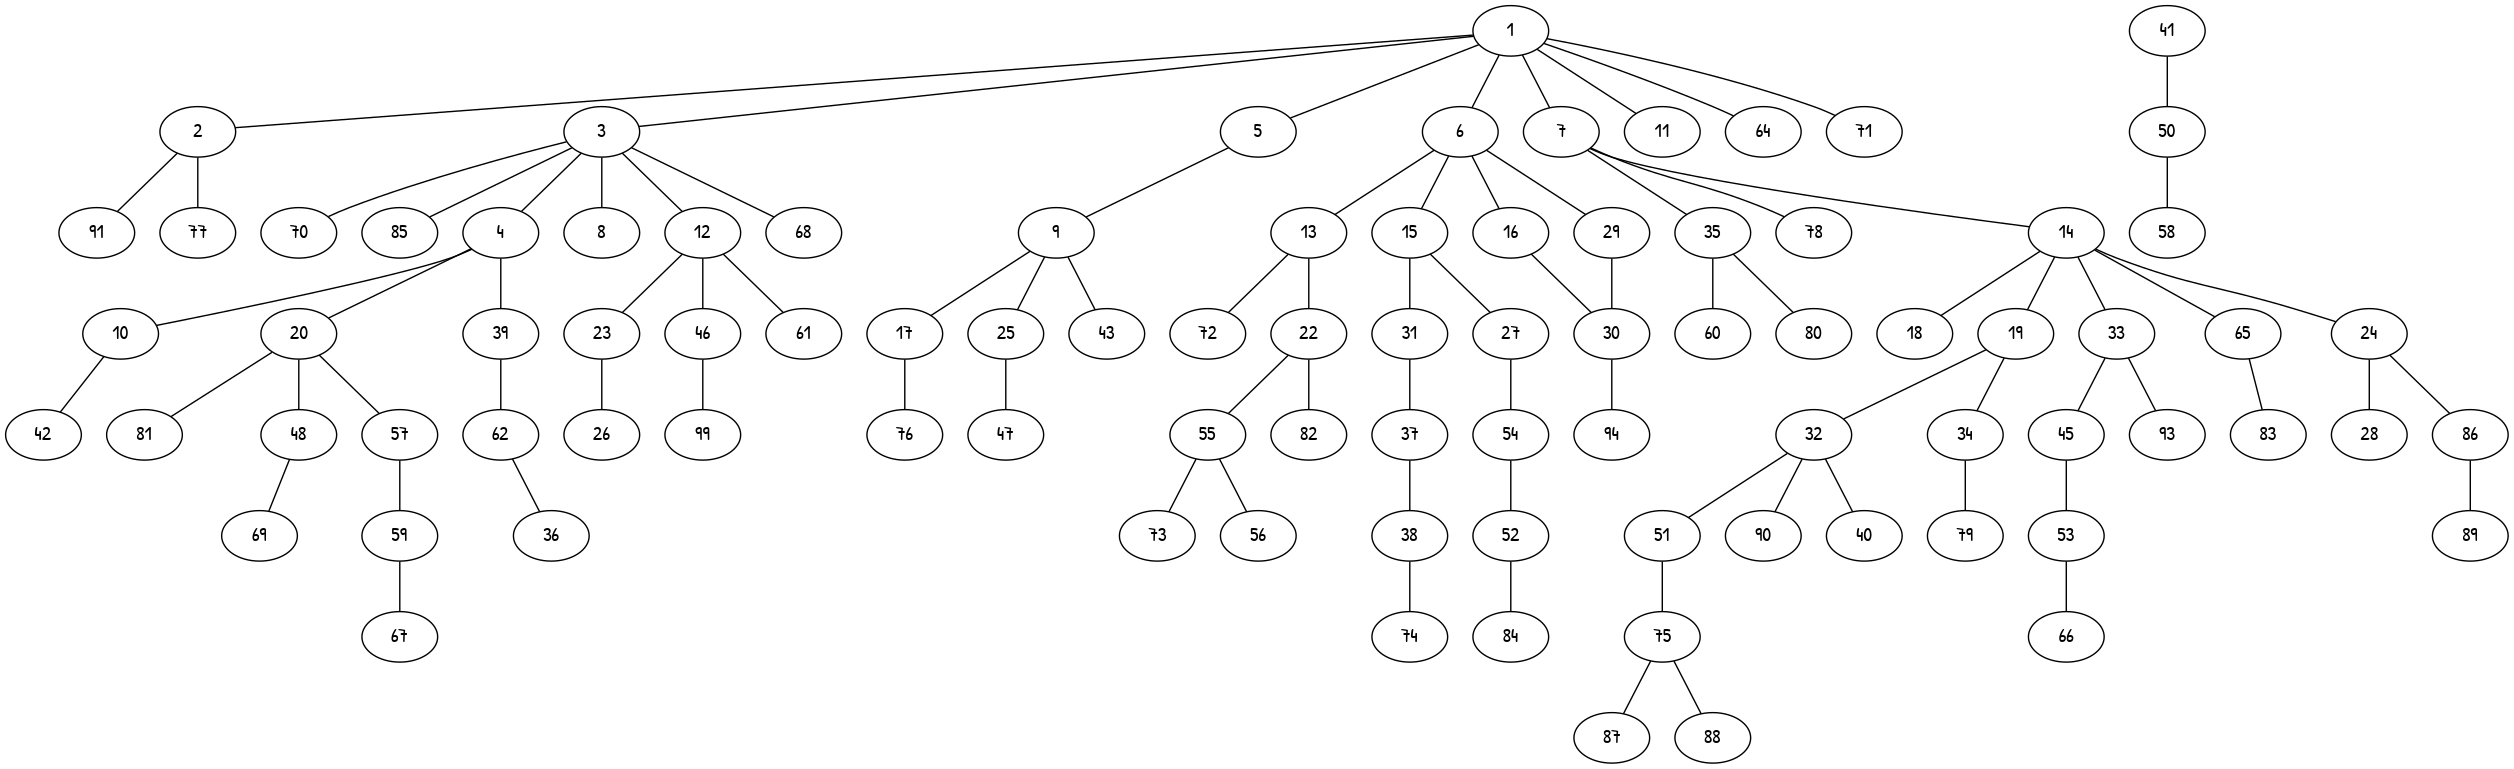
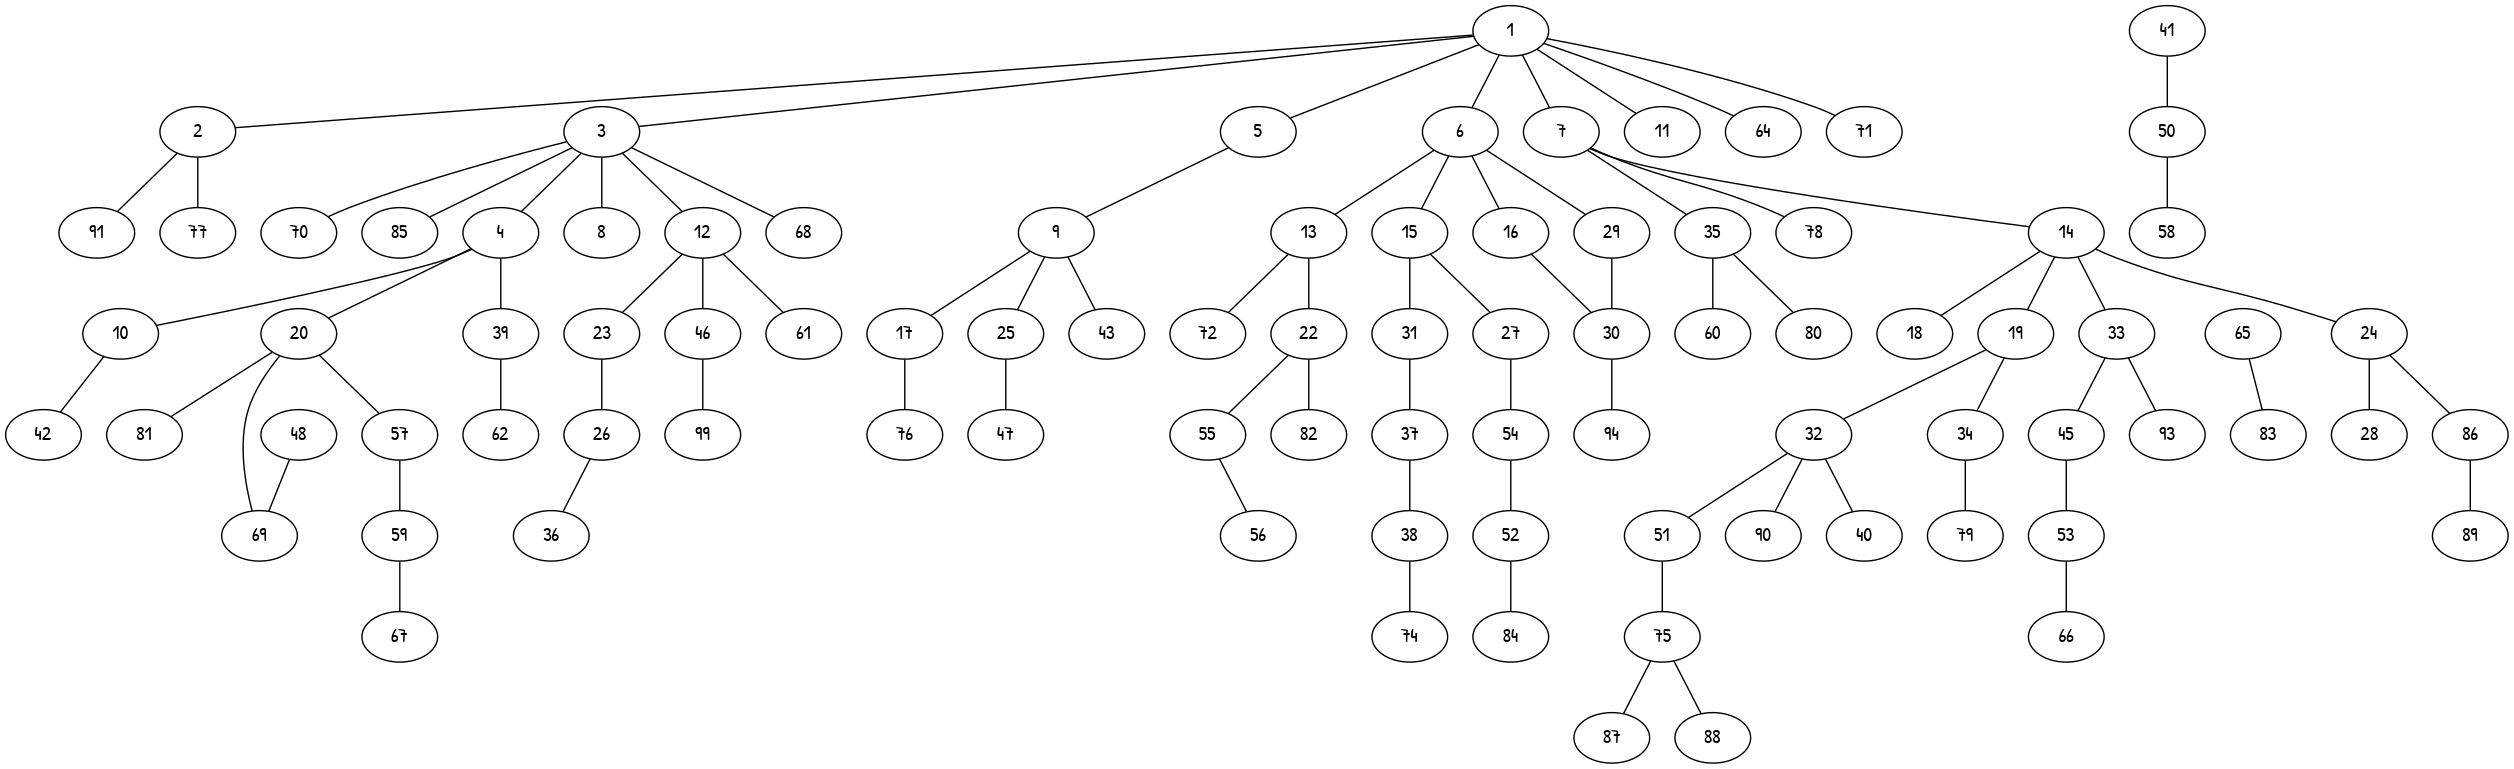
edge "14" -- "65": removed
edge "20" -- "48": now "20" -- "69"
edge "62" -- "36": now "26" -- "36"
node "73": removed
